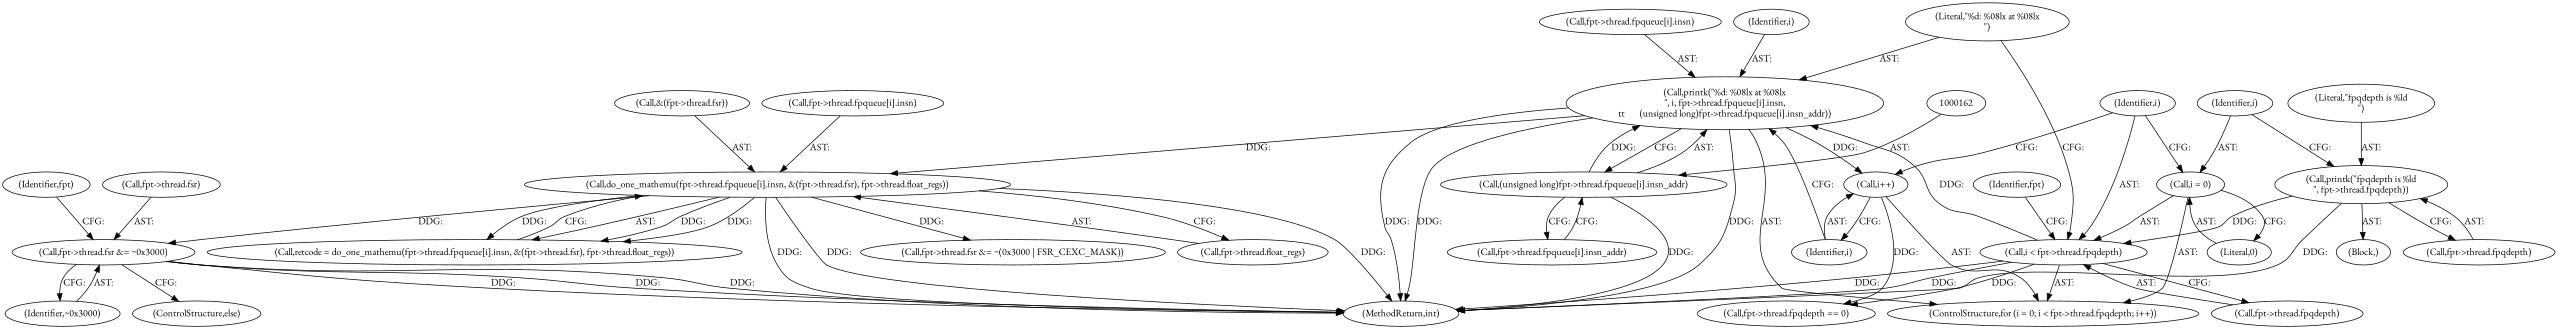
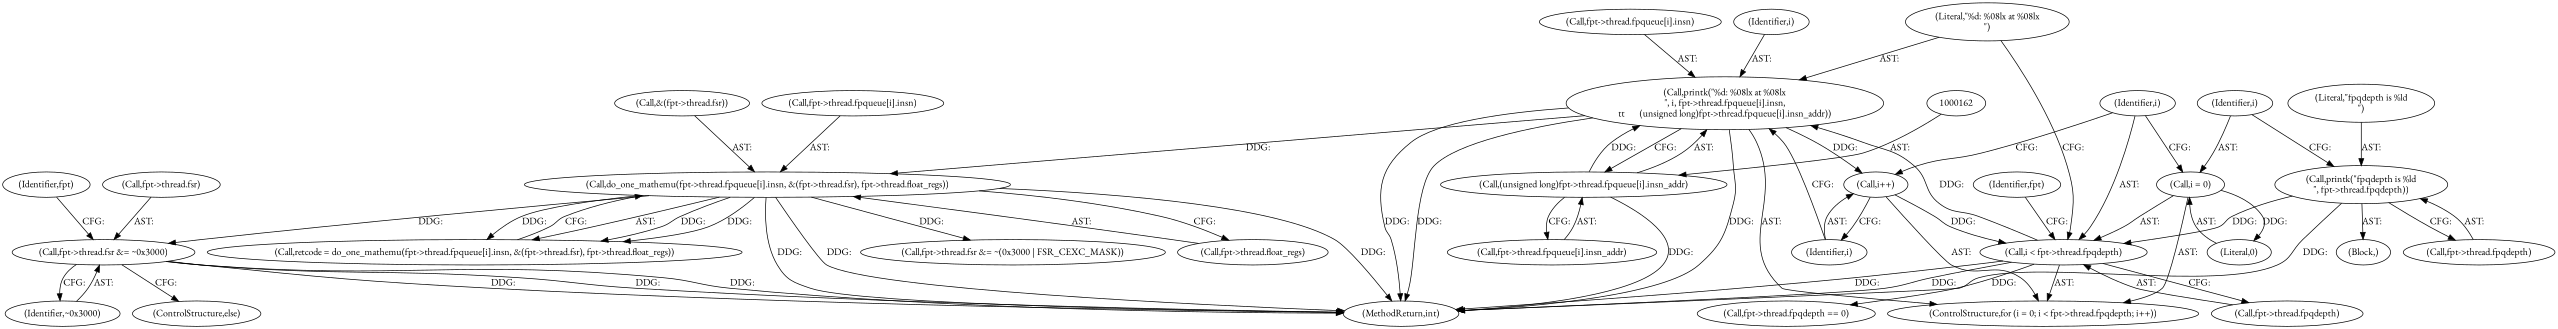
edge "(Call,fpt->thread.fpqueue[i].insn_addr)" -> "(Call,(unsigned long)fpt->thread.fpqueue[i].insn_addr)": label "CFG: " -> "AST: "
edge "(Call,i = 0)" -> "(Literal,0)": label "CFG: " -> "DDG: "
edge "(Call,i++)" -> "(Call,fpt->thread.fpqdepth == 0)": now "(Call,i++)" -> "(Call,i < fpt->thread.fpqdepth)"
